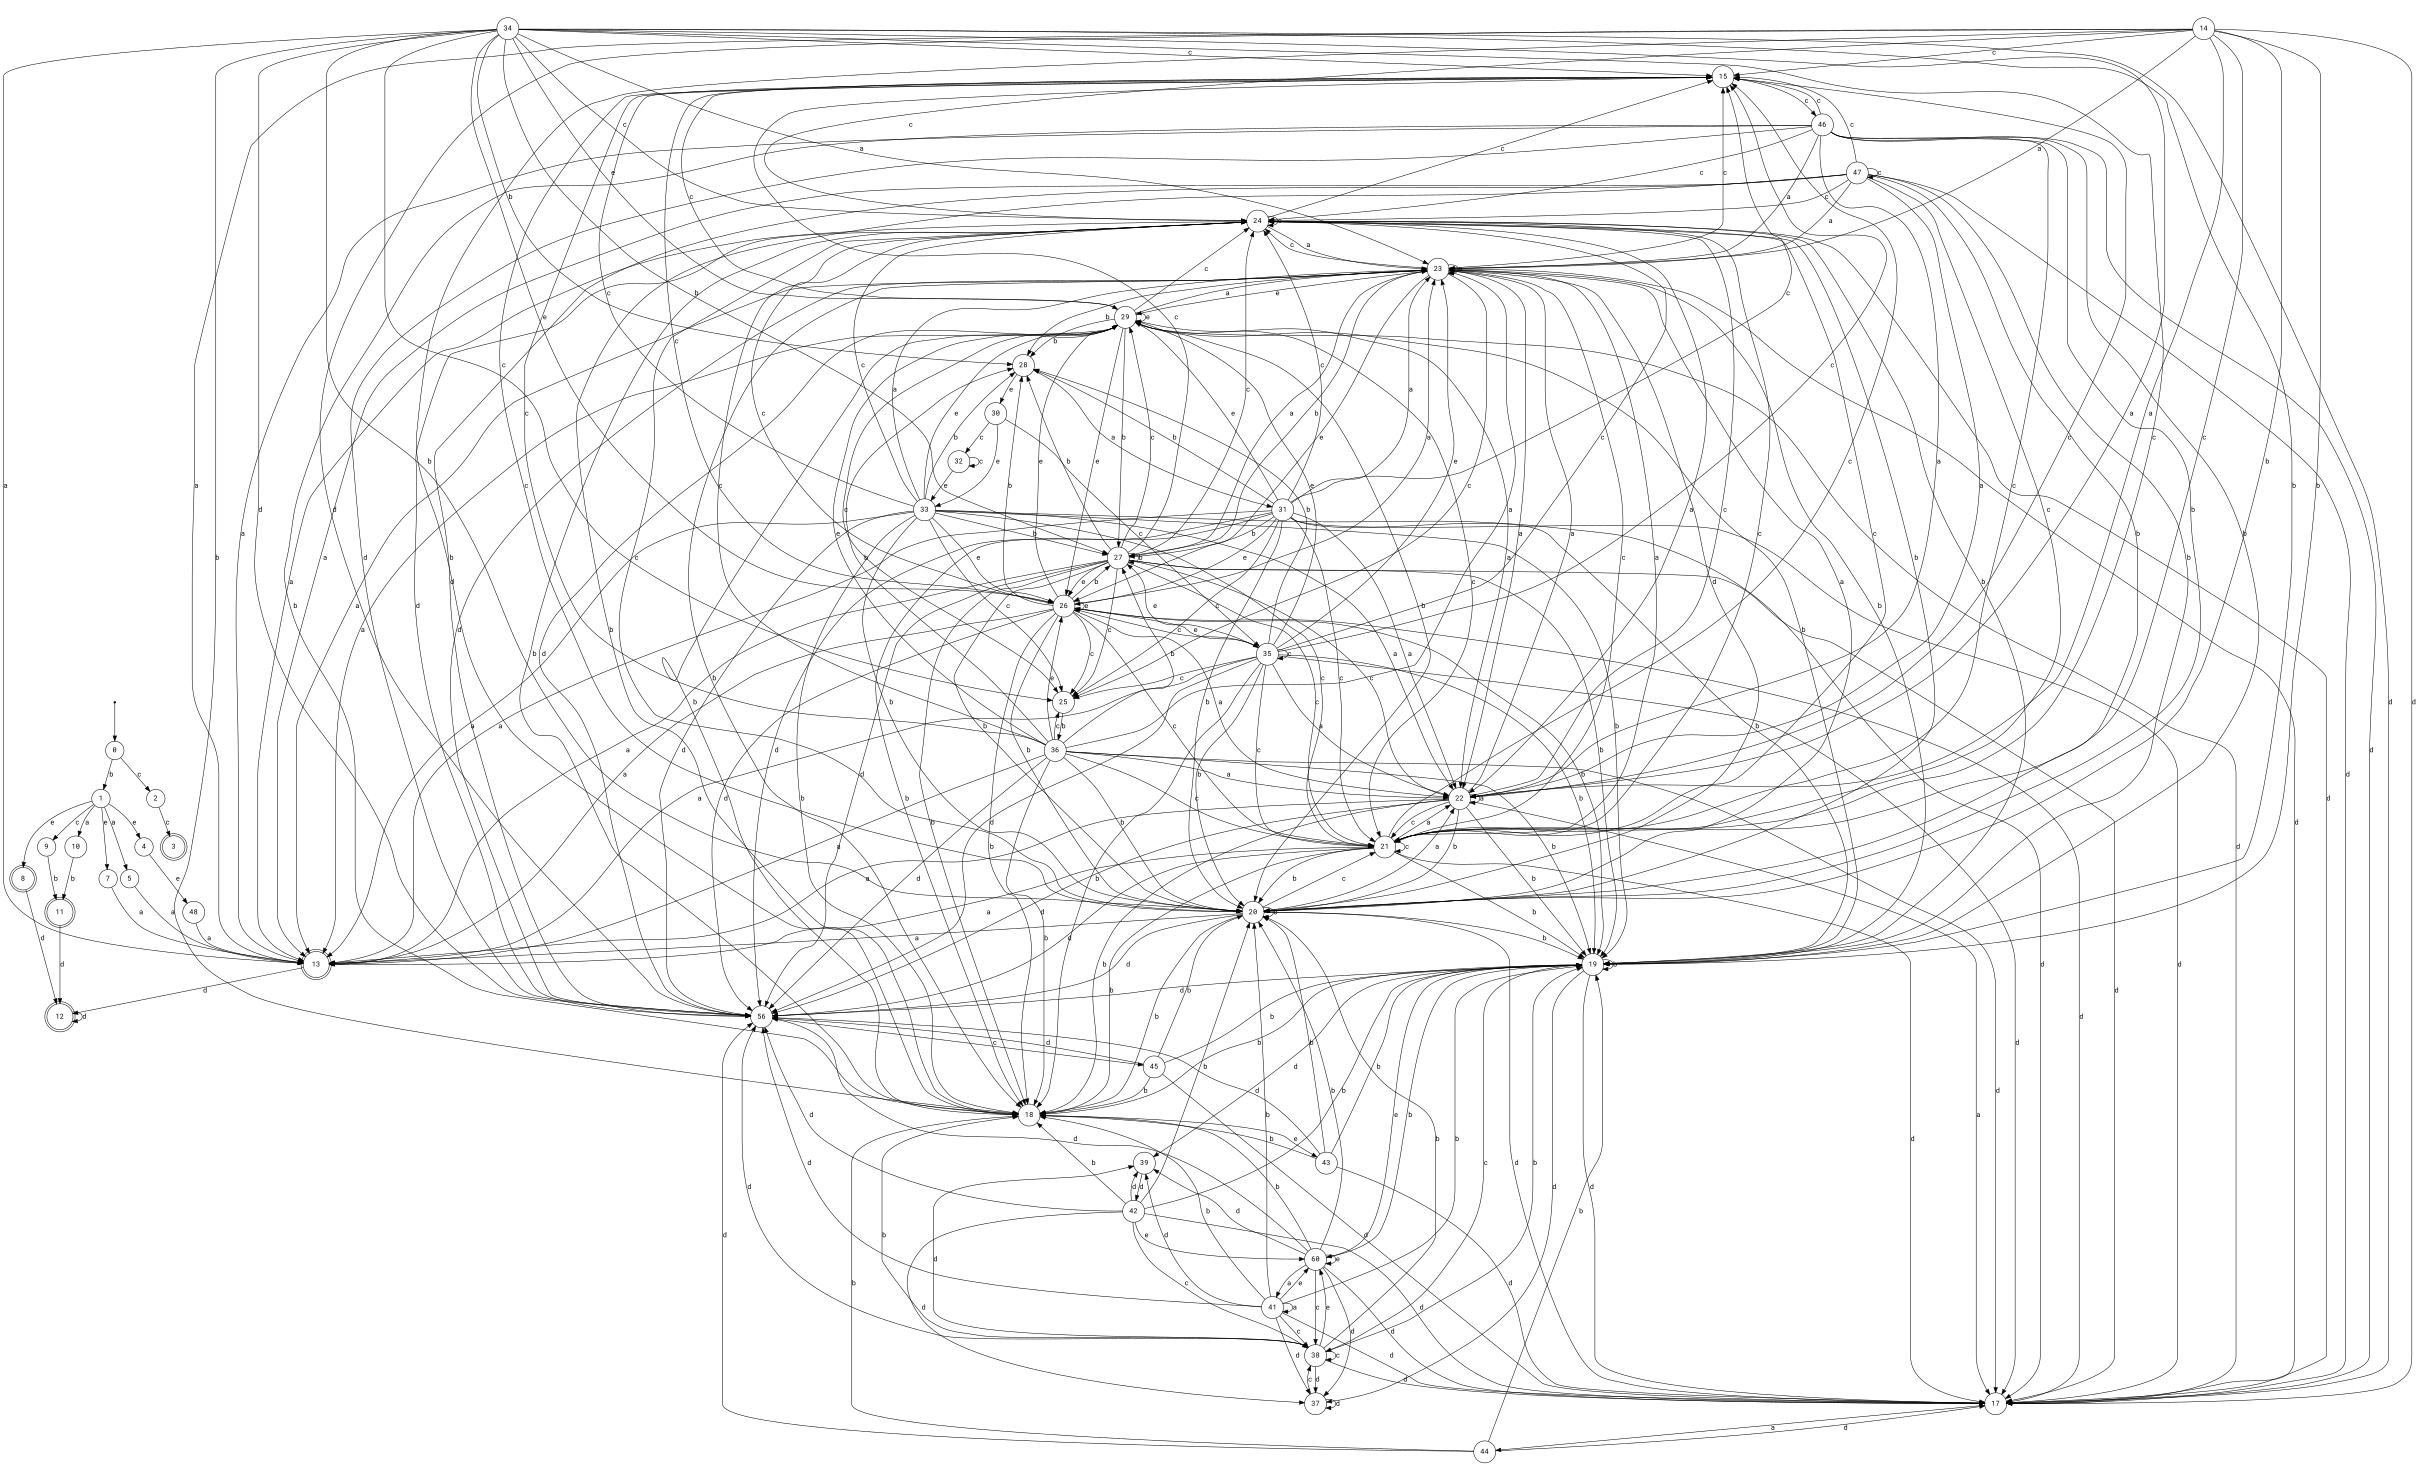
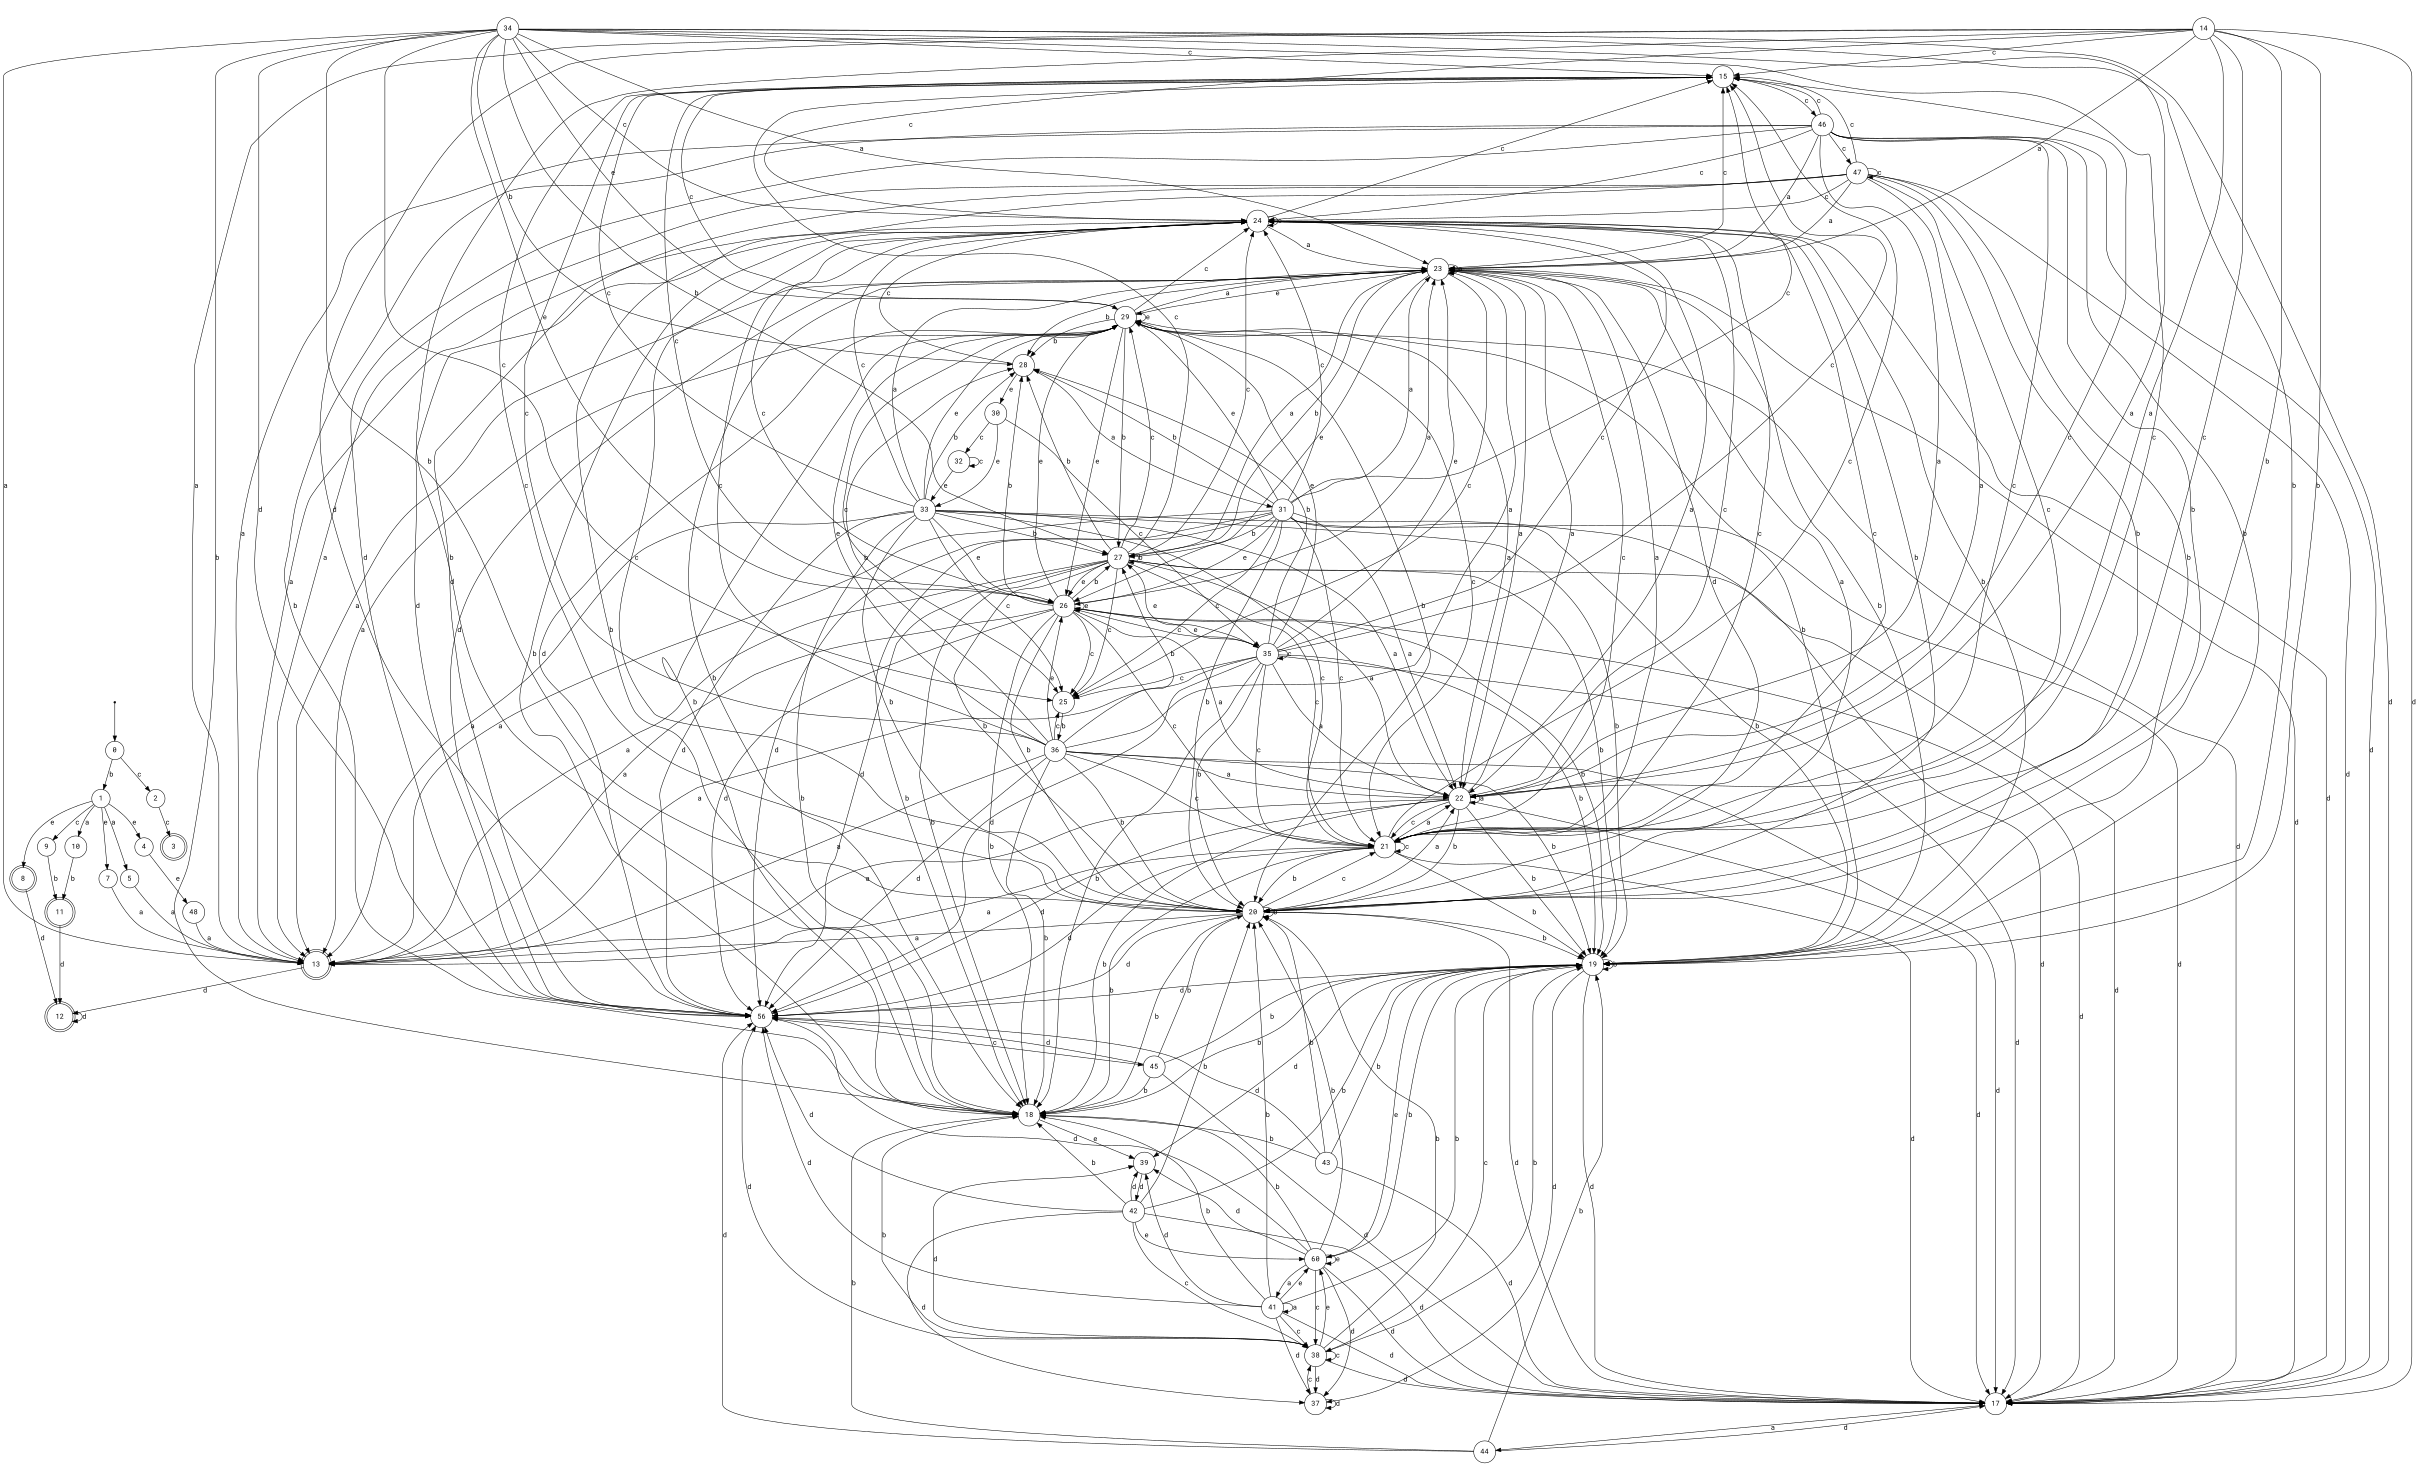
edge "46" -> "47": added, label "c"
edge "23" -> "24": now "28" -> "24"
edge "27" -> "22": label "c" -> "a"
edge "22" -> "17": label "a" -> "d"
edge "18" -> "43": now "18" -> "39"
